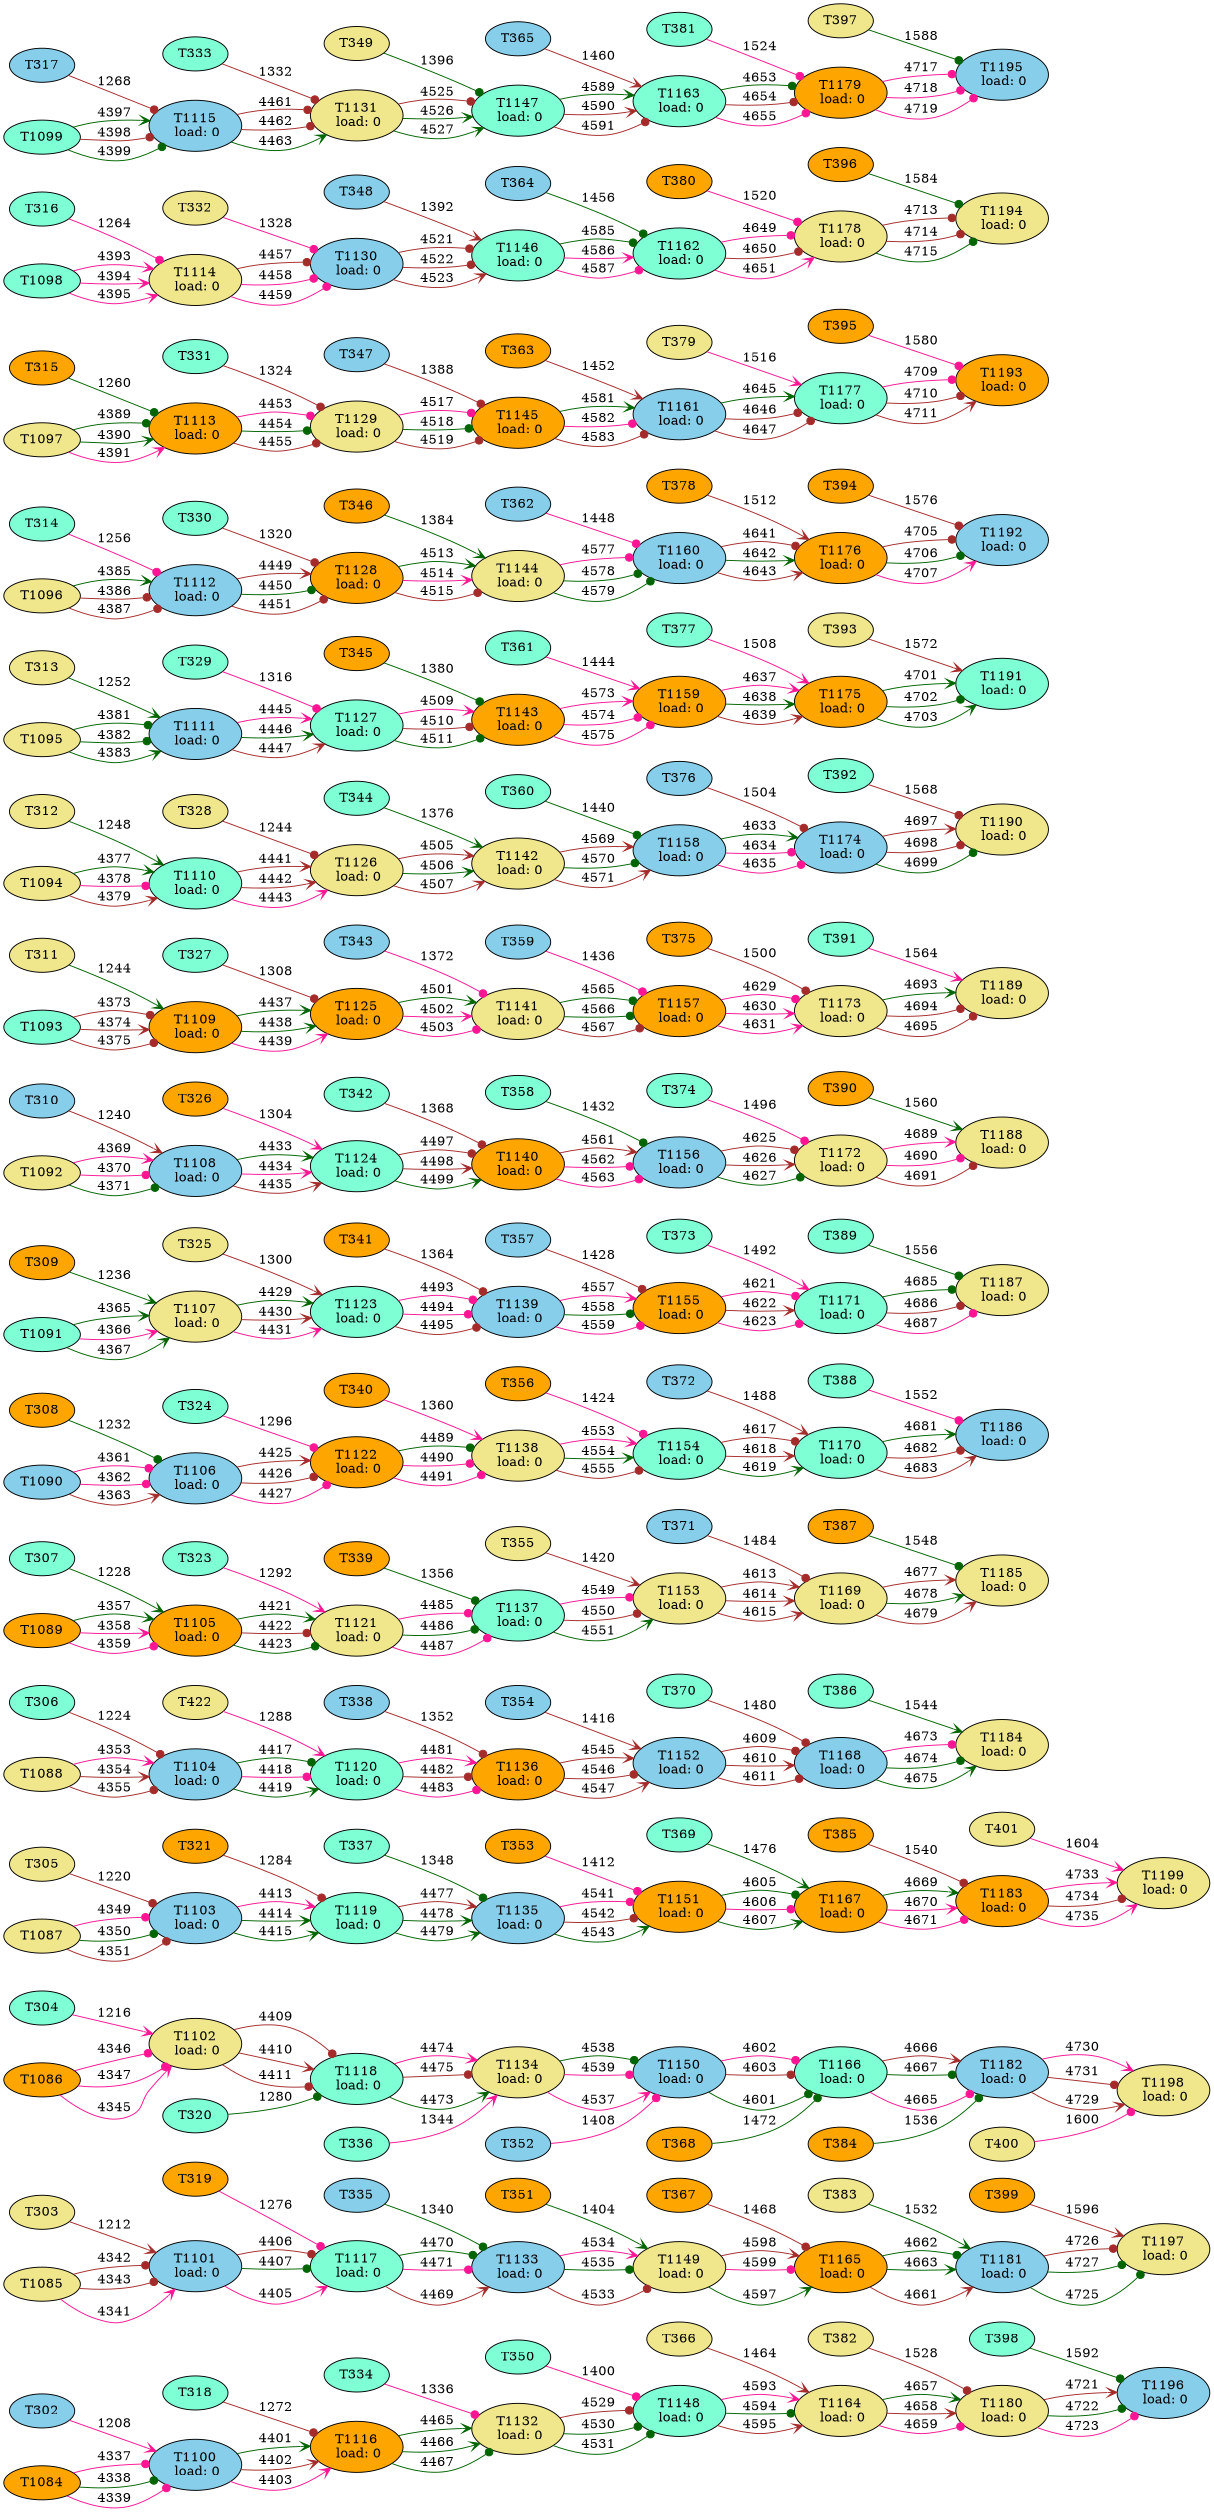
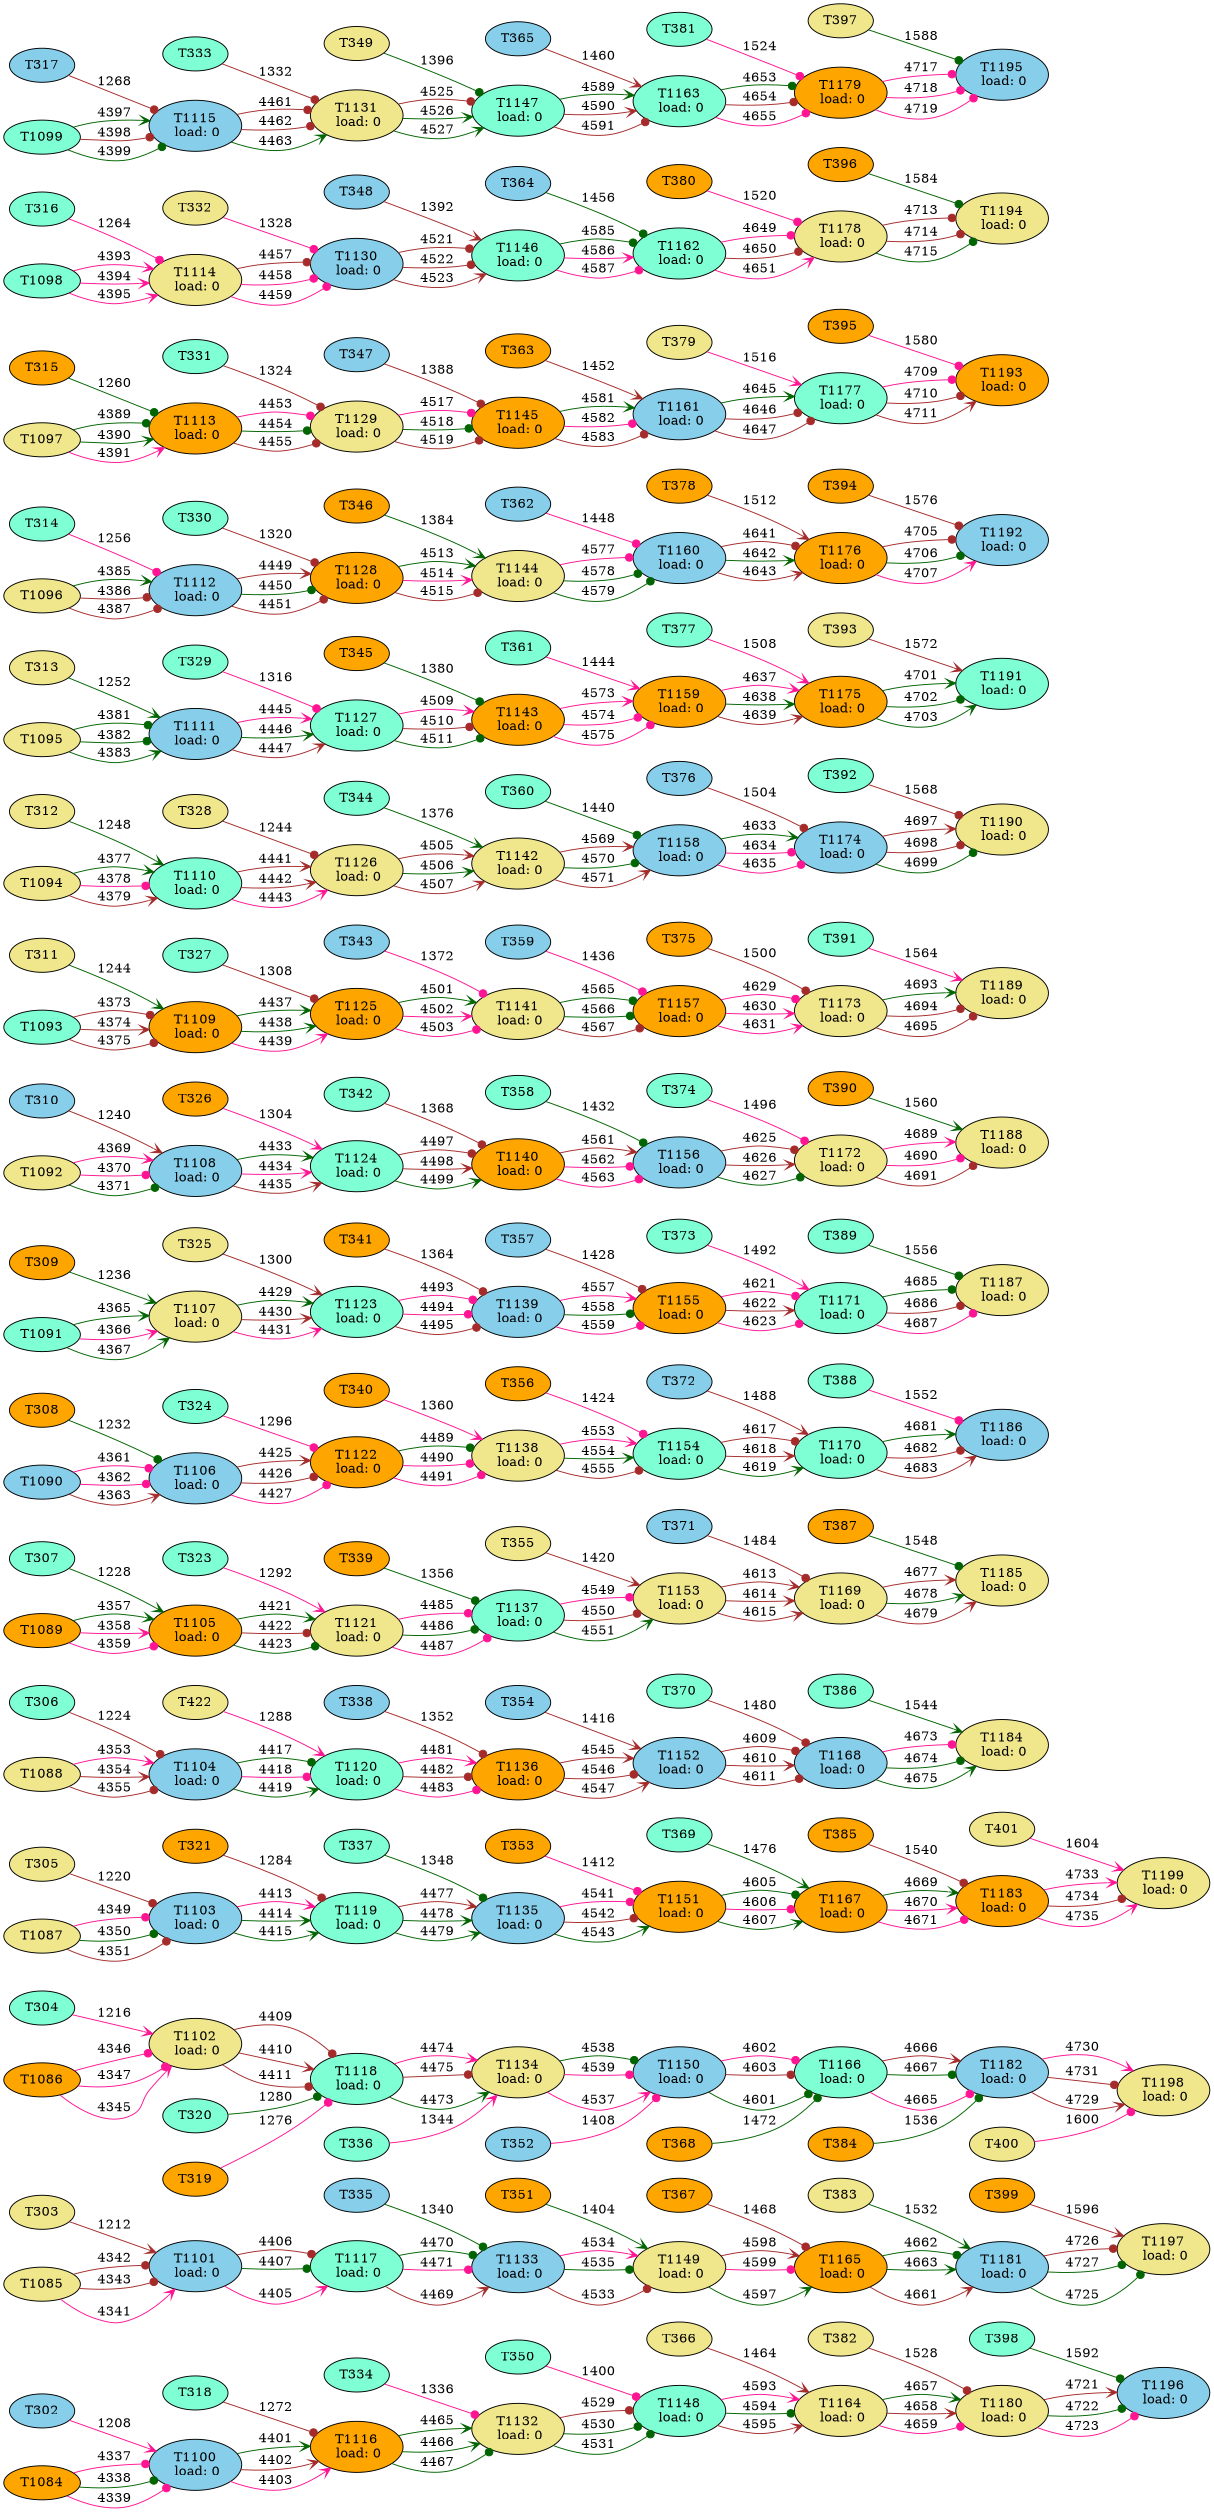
edge "T319" -> "T1117 load: 0": now "T319" -> "T1118 load: 0"
